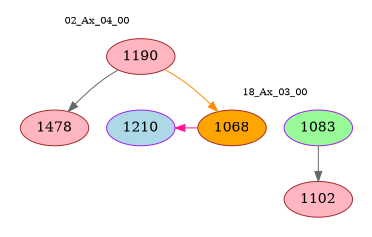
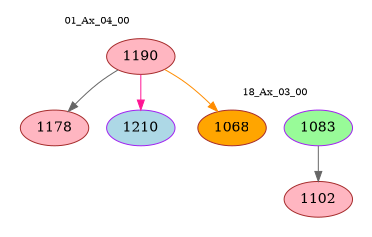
cluster "02_Ax_04_00": label "02_Ax_04_00" -> "01_Ax_04_00"
node "1478": label "1478" -> "1178"
edge "1068" -> "1210": now "1190" -> "1210"
